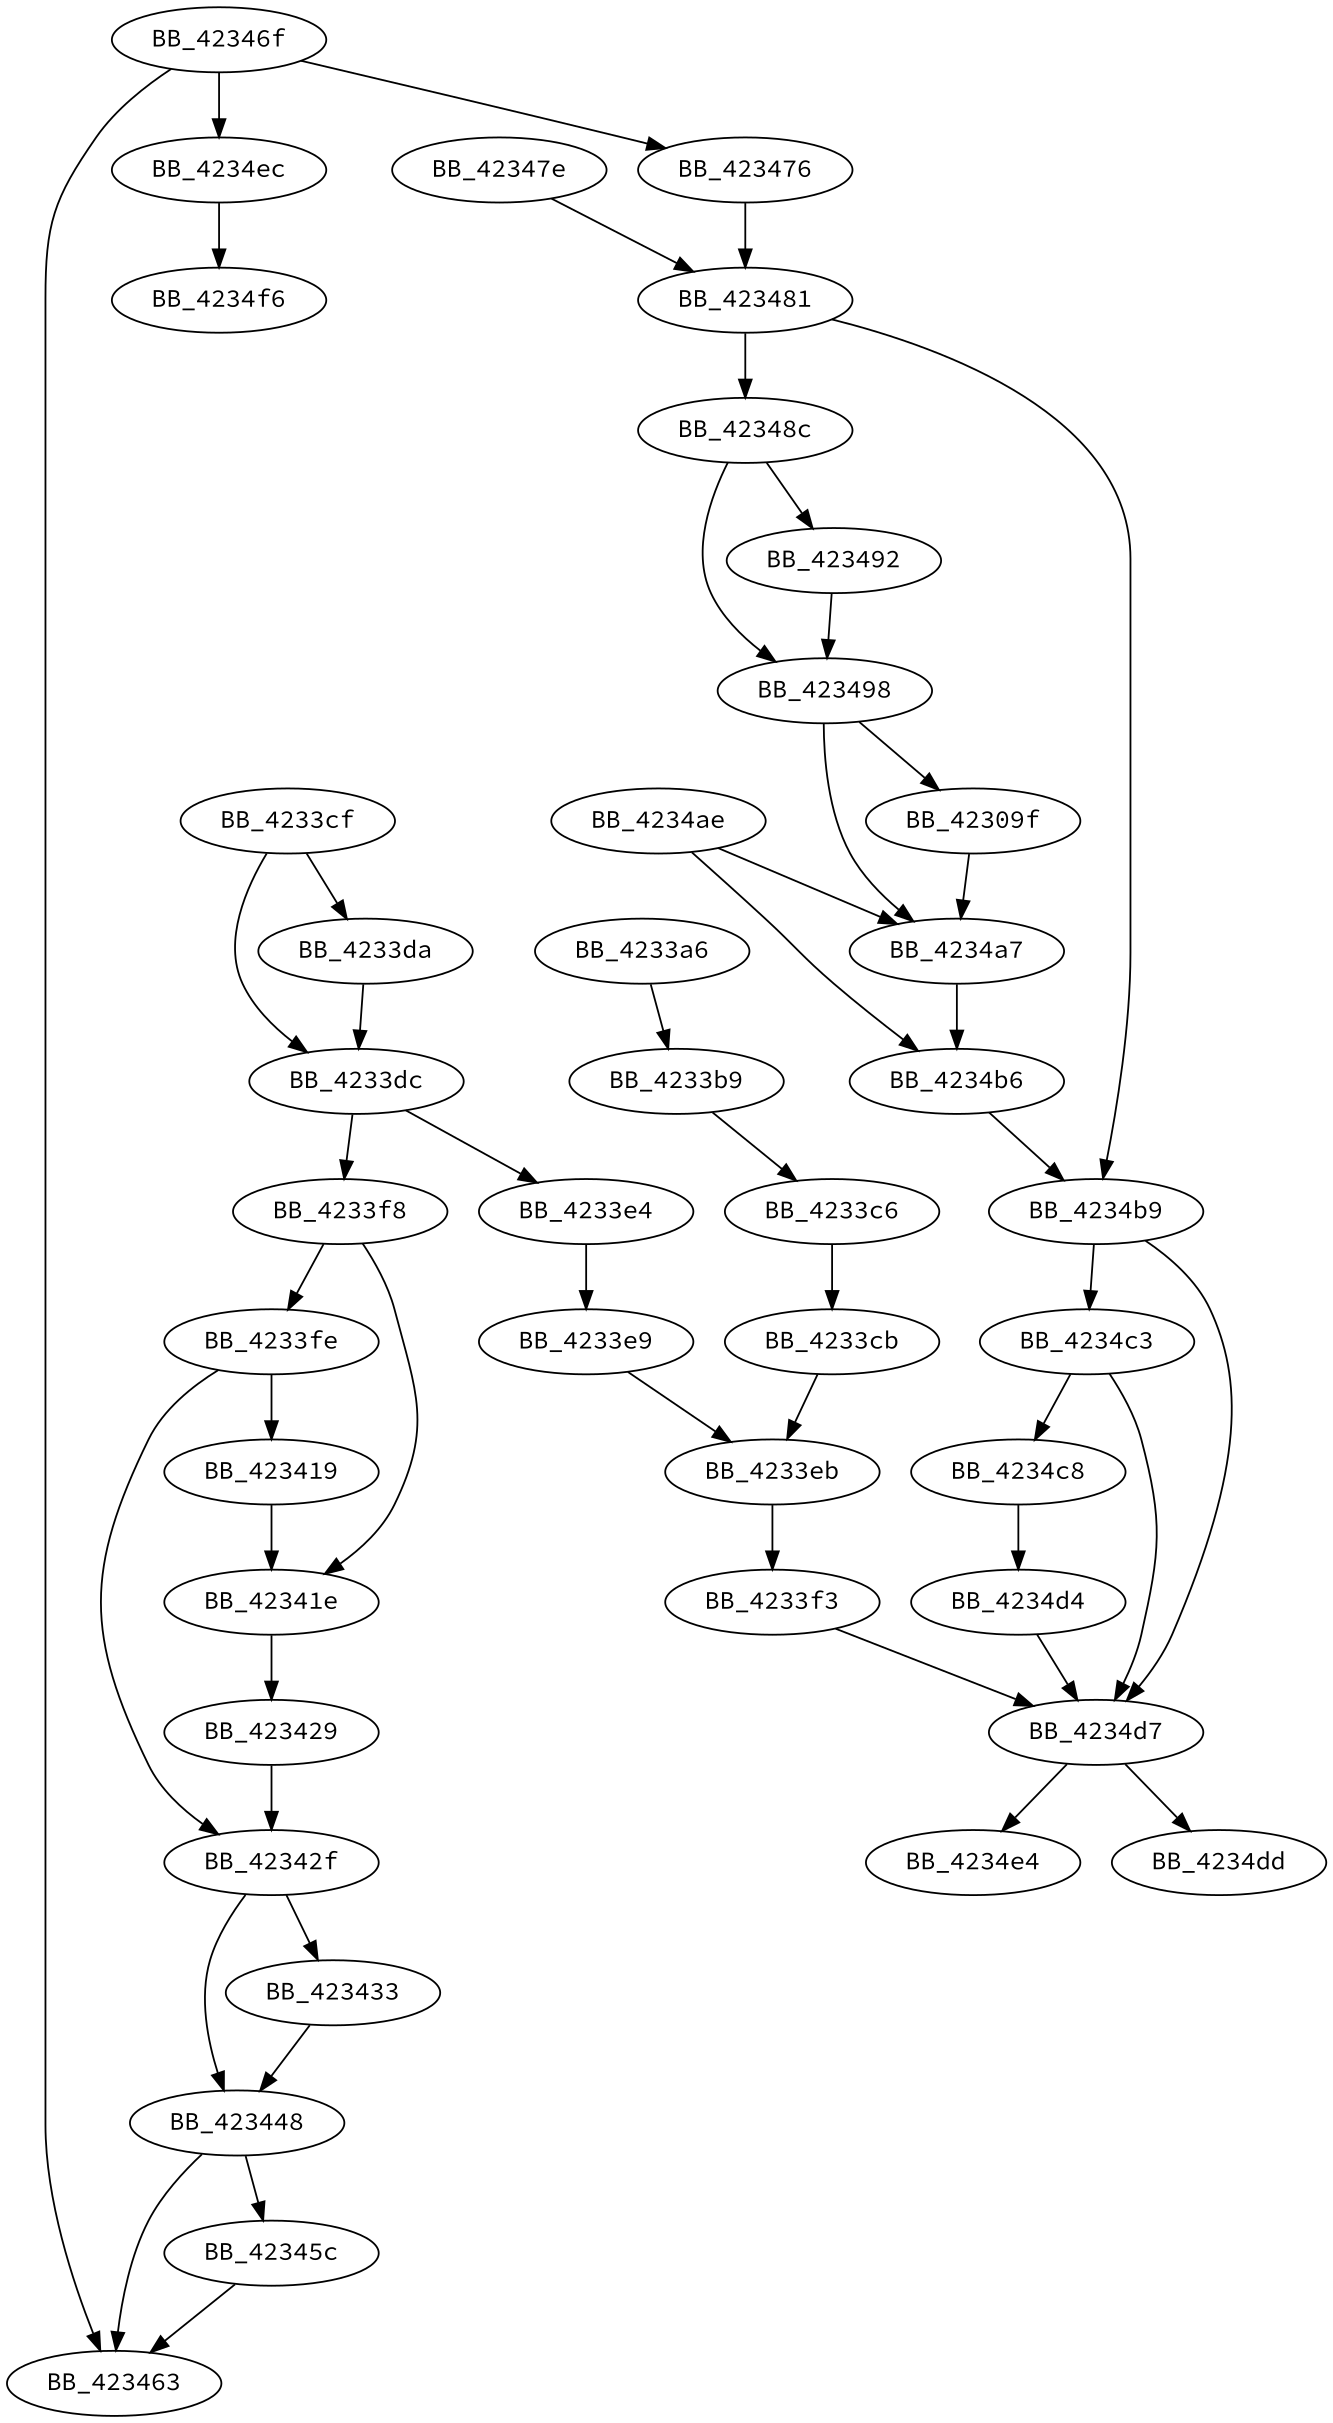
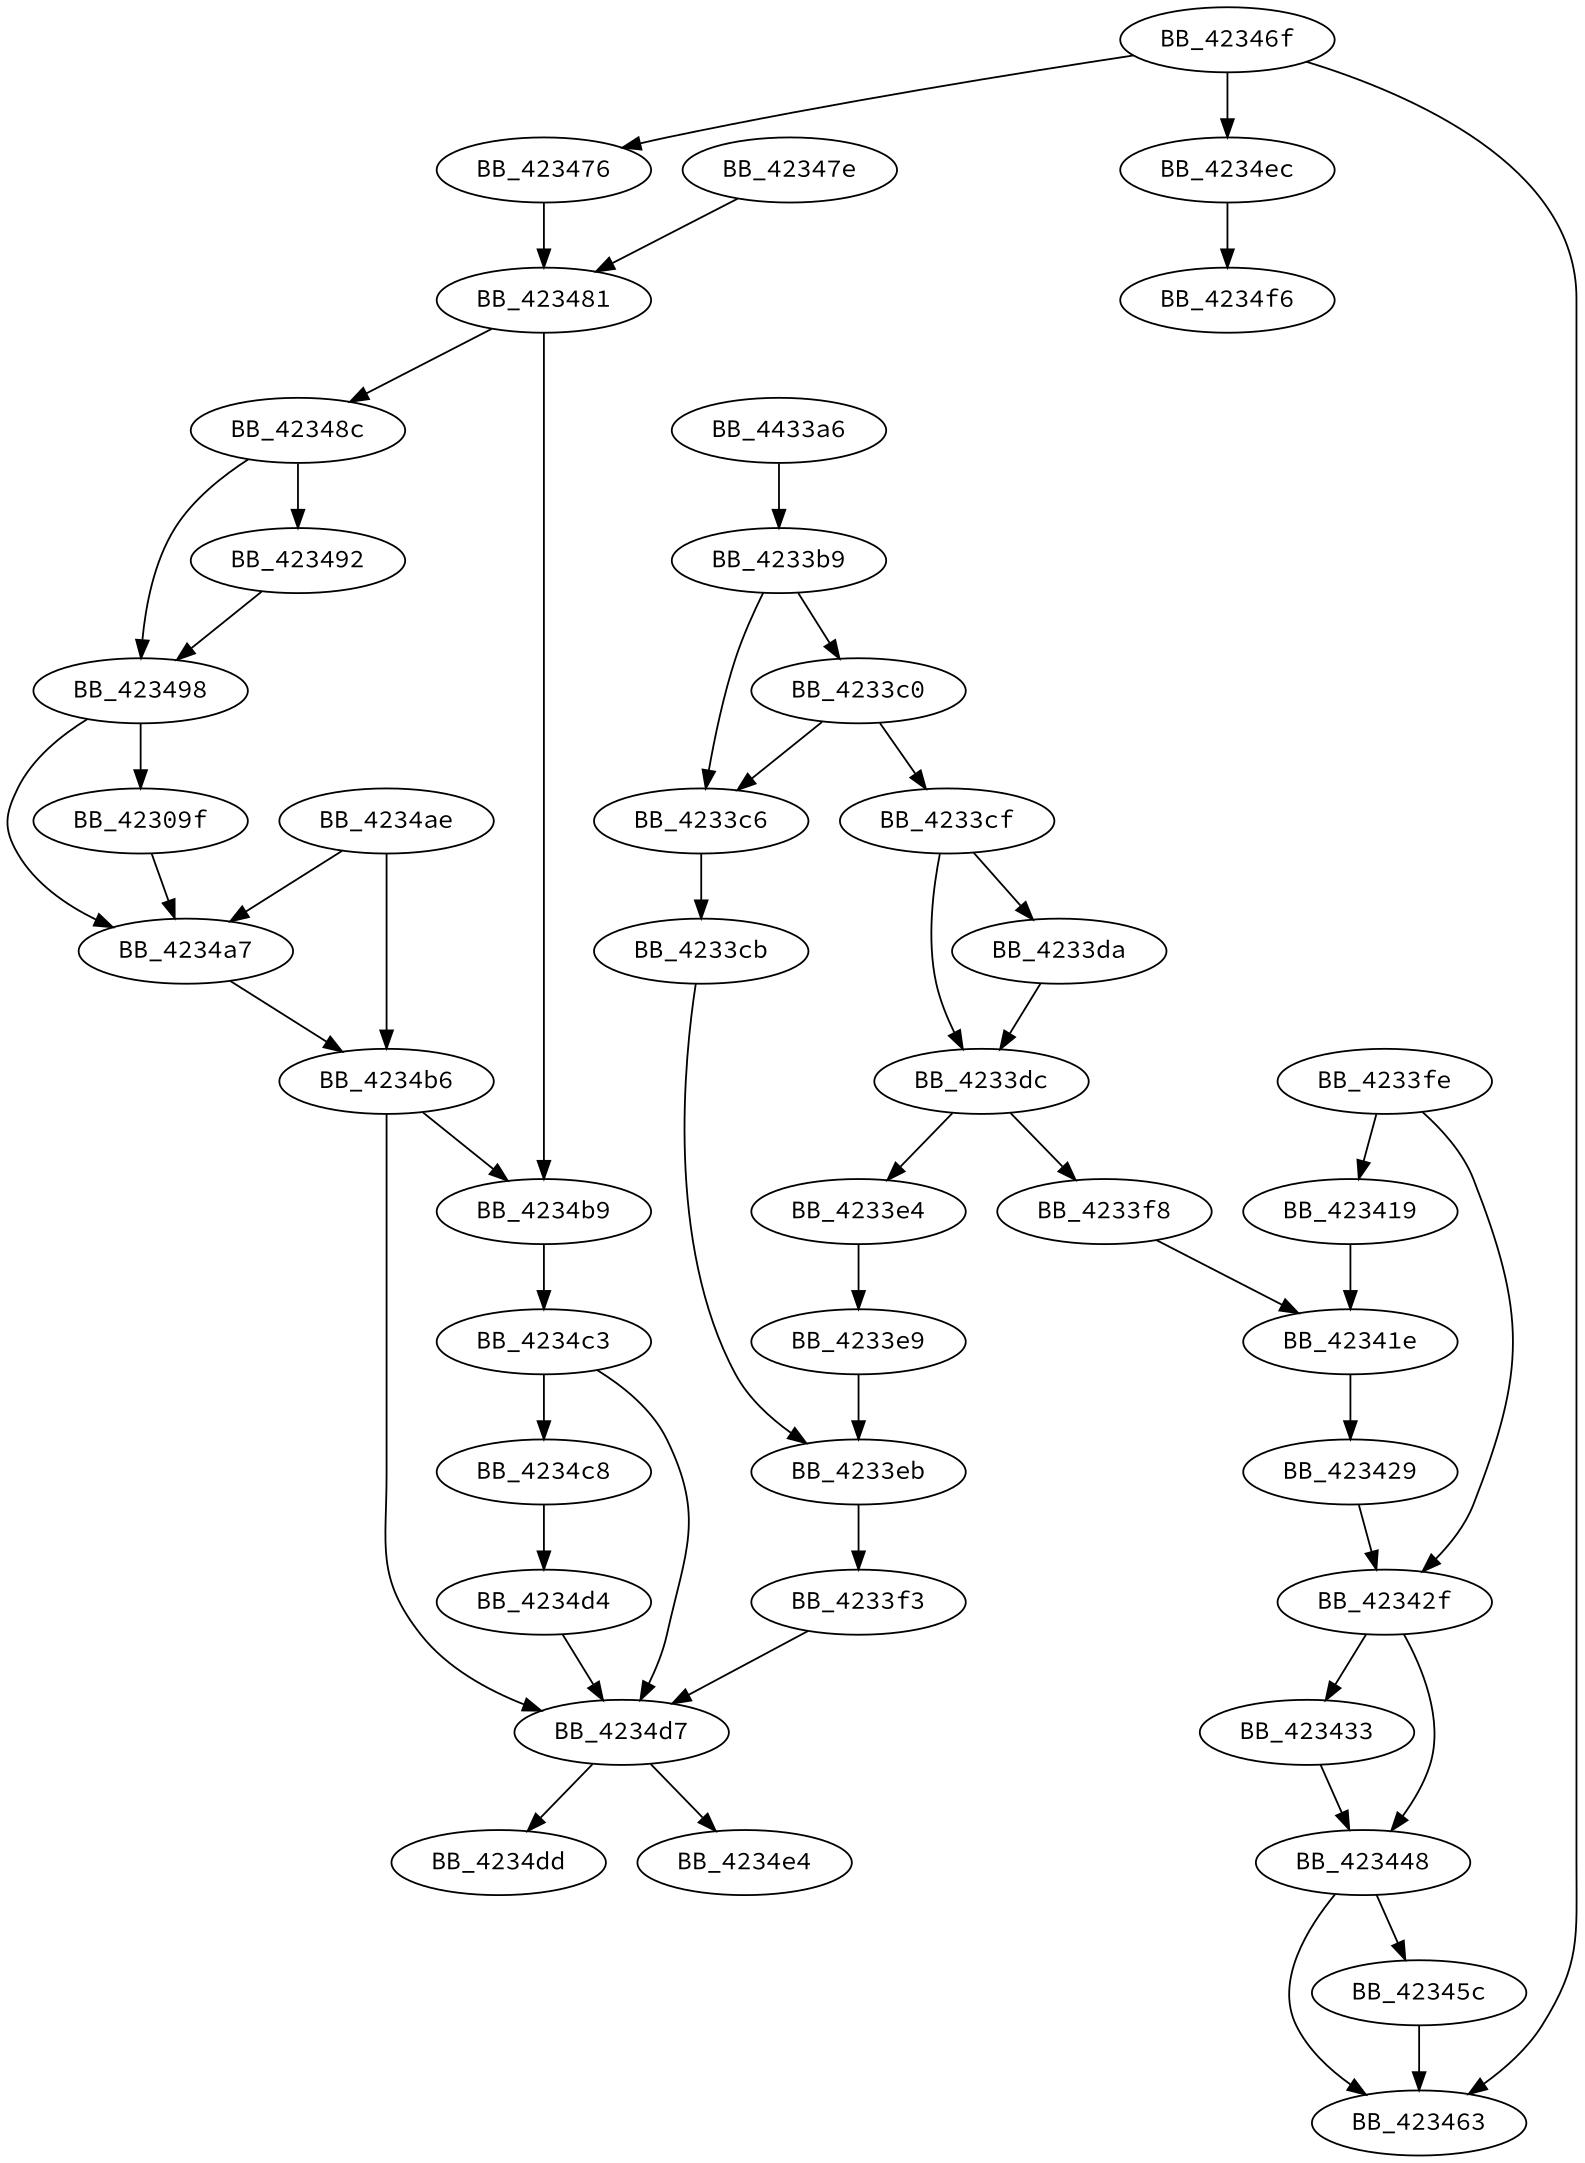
node "BB_4233c0": added
node "BB_4233a6": label "BB_4233a6" -> "BB_4433a6"
edge "BB_4233f8" -> "BB_4233fe": removed
edge "BB_4234b9" -> "BB_4234d7": now "BB_4234b6" -> "BB_4234d7"
